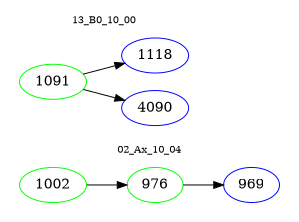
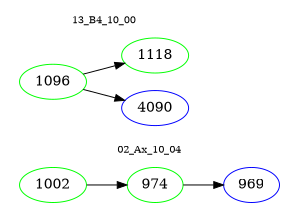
cluster "13_B0_10_00": label "13_B0_10_00" -> "13_B4_10_00"
node "1118": color blue -> green
node "1091": label "1091" -> "1096"
node "976": label "976" -> "974"
